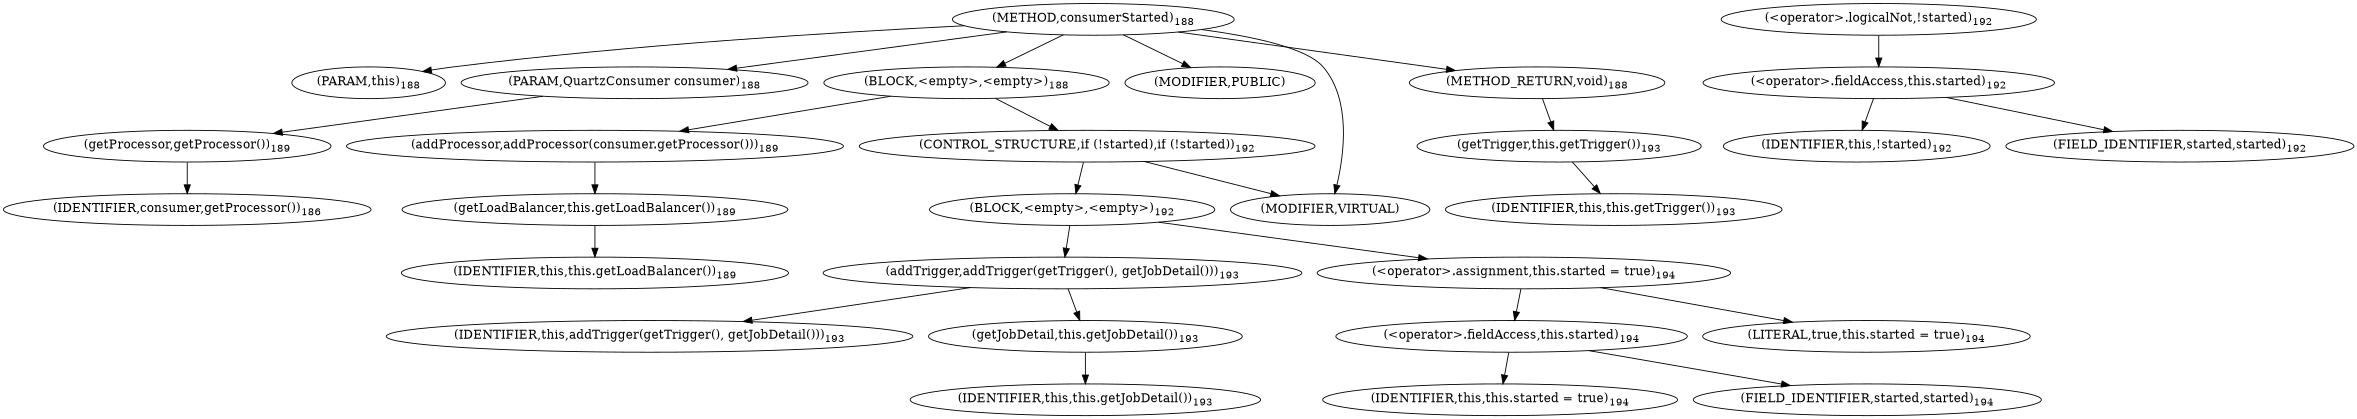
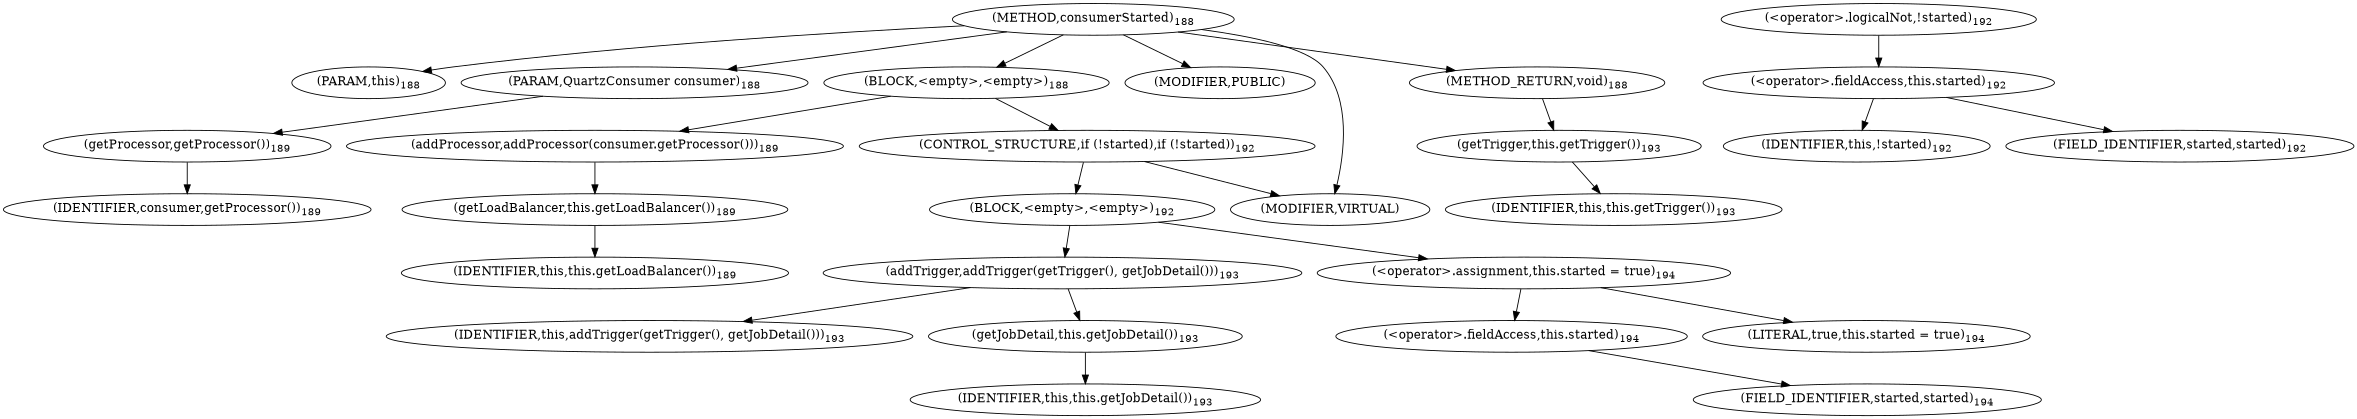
node "(IDENTIFIER,consumer,getProcessor())": text "186" -> "189"
node "(IDENTIFIER,this,this.started = true)": removed
